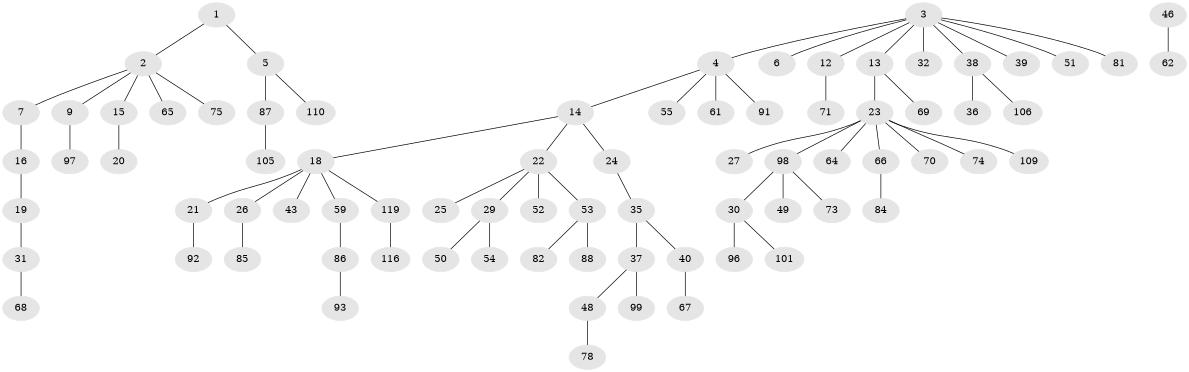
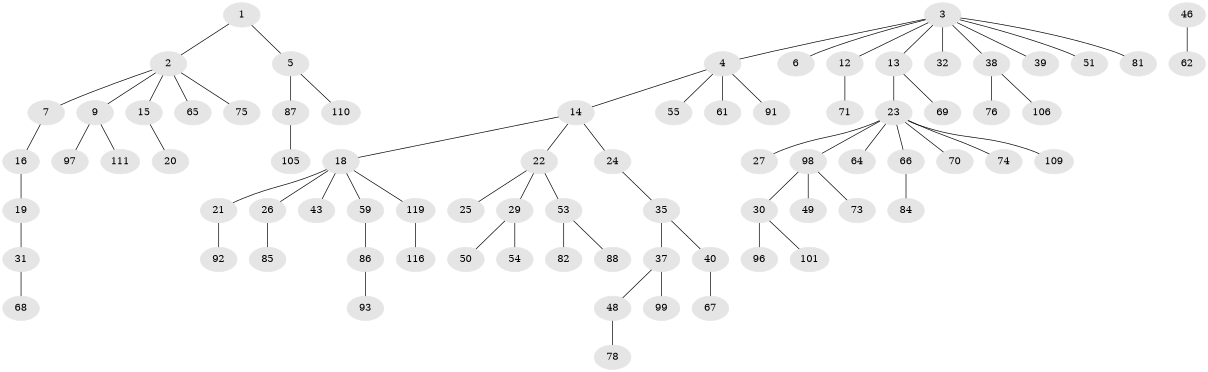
node "36": label "36" -> "76"
node "111": added
node "52": removed
